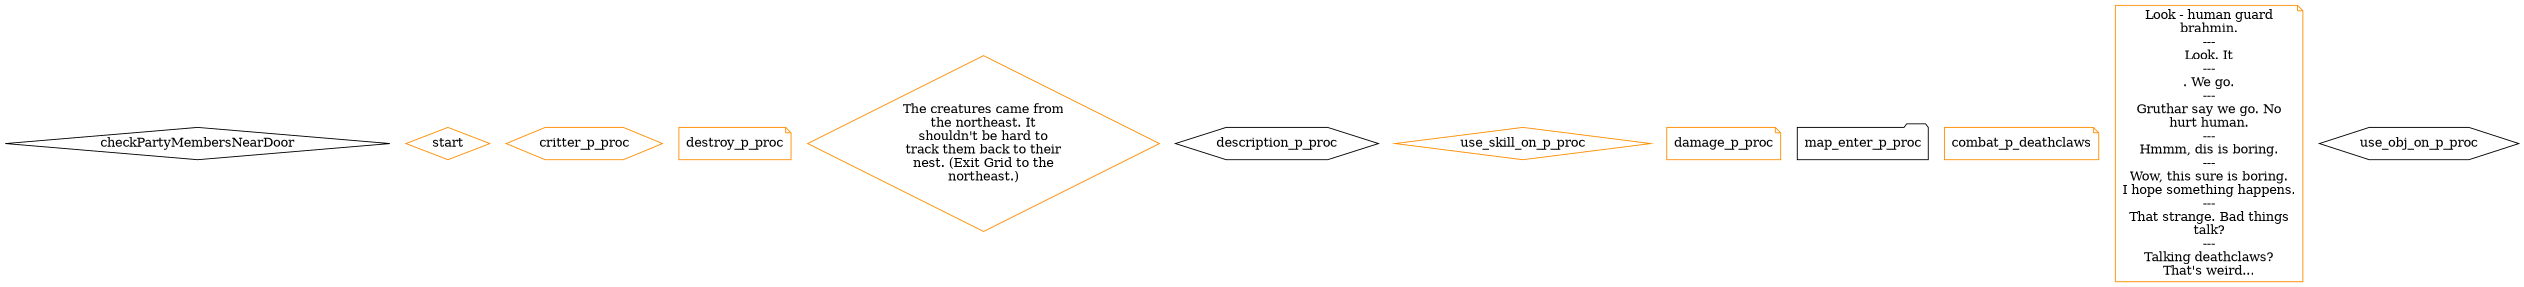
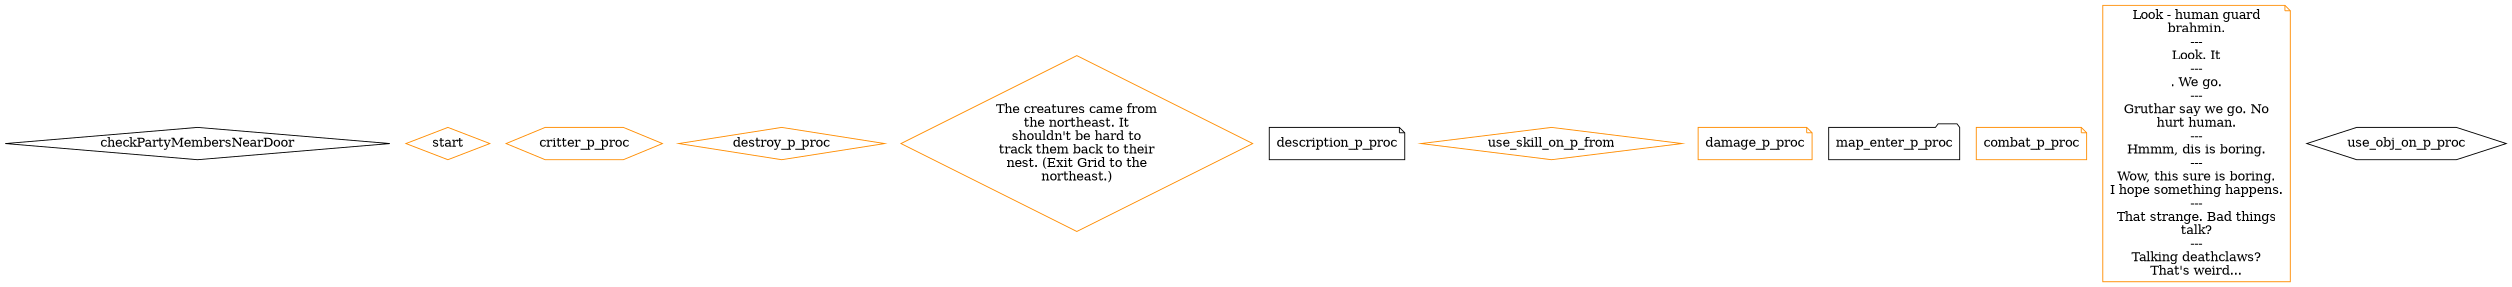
node "destroy_p_proc": shape note -> diamond
node "description_p_proc": shape hexagon -> note
node "use_skill_on_p_proc": label "use_skill_on_p_proc" -> "use_skill_on_p_from"
node "combat_p_deathclaws": label "combat_p_deathclaws" -> "combat_p_proc"
